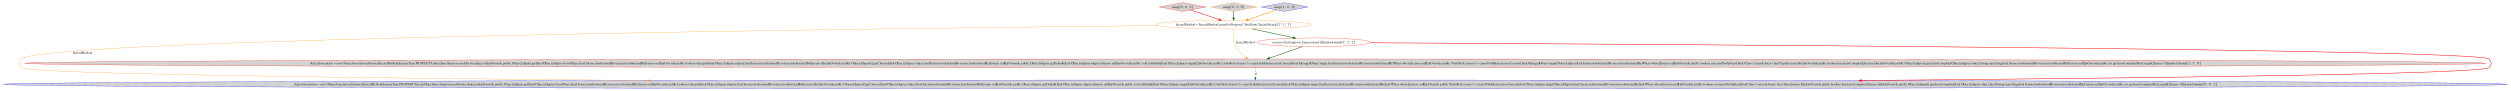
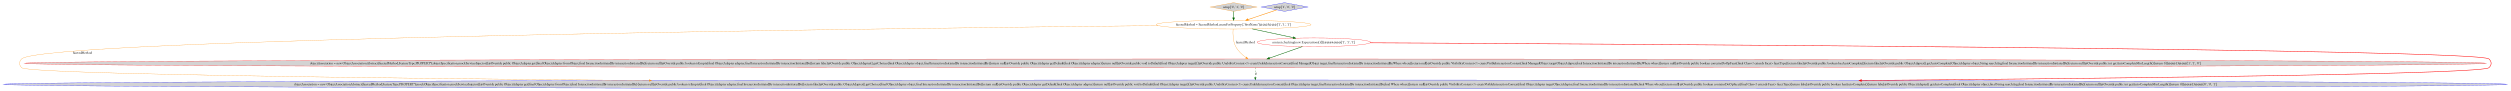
node "setup['0', '0', '1']": removed
